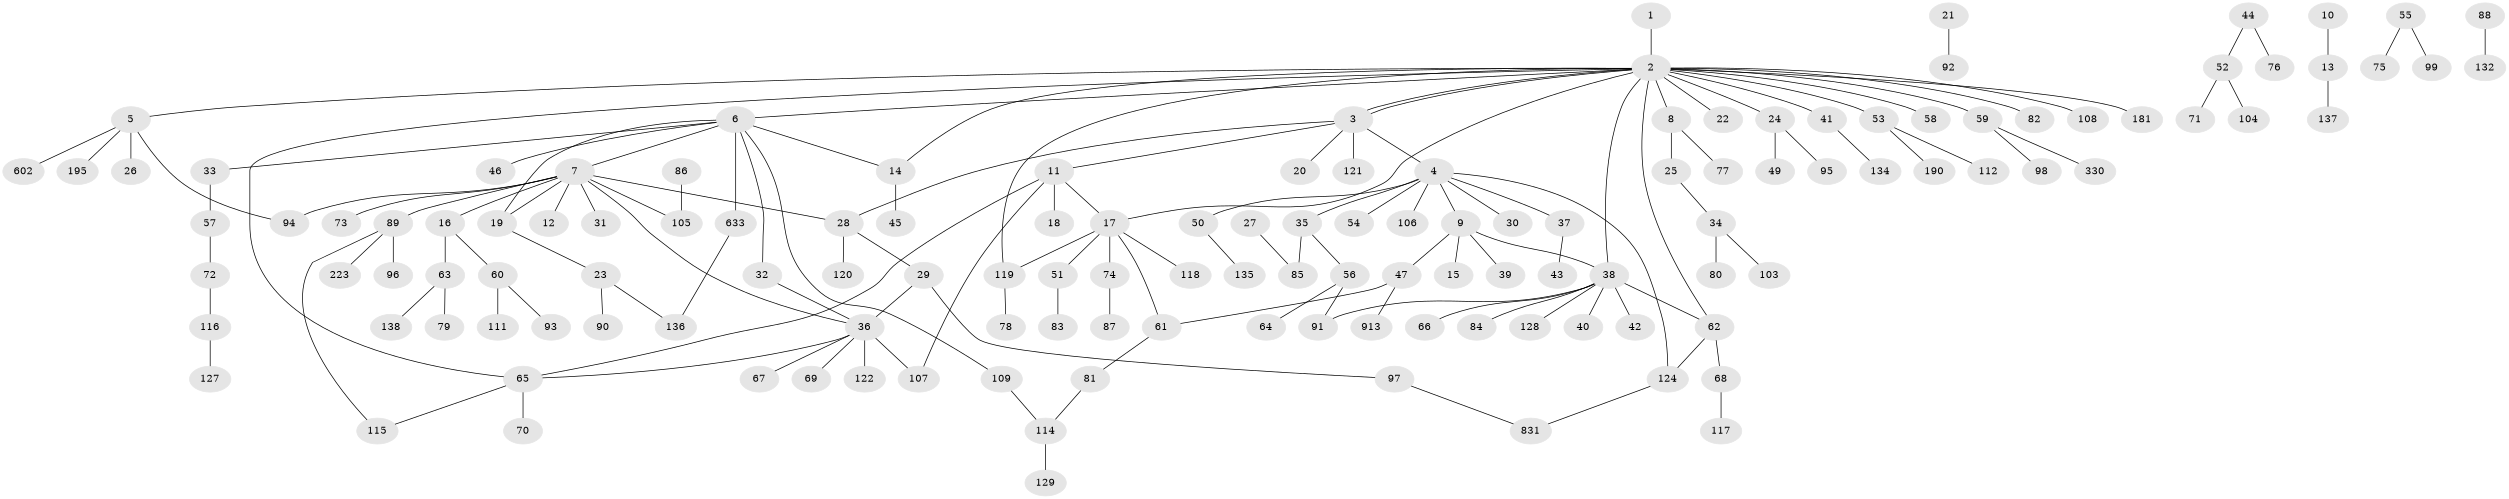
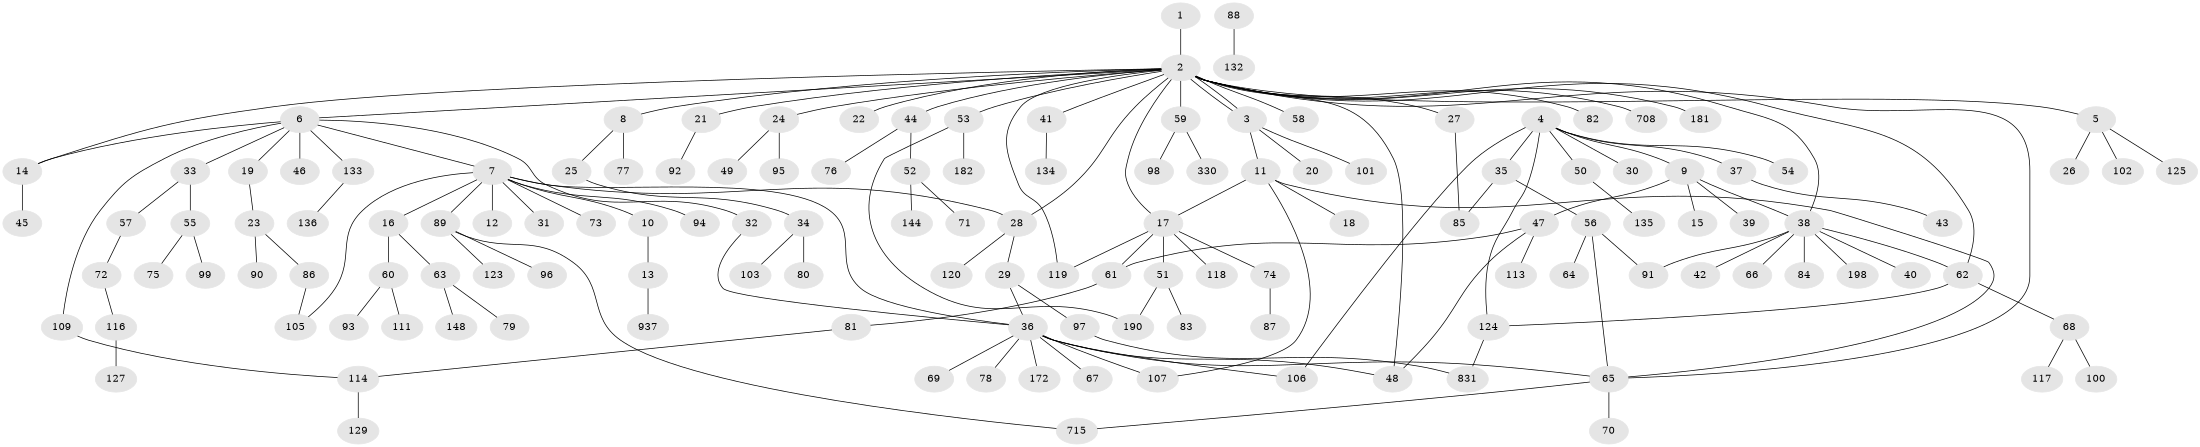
edge "2" -- "44": added
edge "2" -- "21": added
edge "2" -- "27": added
node "108": label "108" -> "708"
node "104": label "104" -> "144"
node "137": label "137" -> "937"
edge "3" -- "4": removed
edge "3" -- "28": now "2" -- "28"
node "602": label "602" -> "102"
node "195": label "195" -> "125"
node "121": label "121" -> "101"
node "112": label "112" -> "182"
edge "5" -- "94": removed
edge "33" -- "55": added
edge "7" -- "19": now "7" -- "10"
node "633": label "633" -> "133"
node "223": label "223" -> "123"
edge "23" -- "136": now "23" -- "86"
edge "119" -- "78": now "36" -- "78"
edge "51" -- "190": added
edge "56" -- "65": added
node "138": label "138" -> "148"
node "913": label "913" -> "113"
node "128": label "128" -> "198"
edge "36" -- "106": added
node "122": label "122" -> "172"
node "48": added
node "100": added
node "115": label "115" -> "715"
